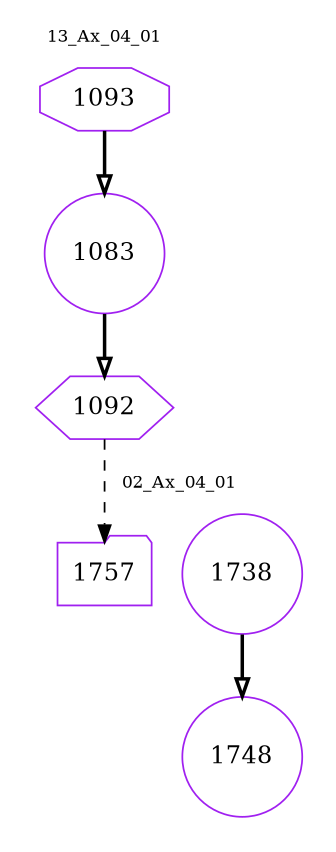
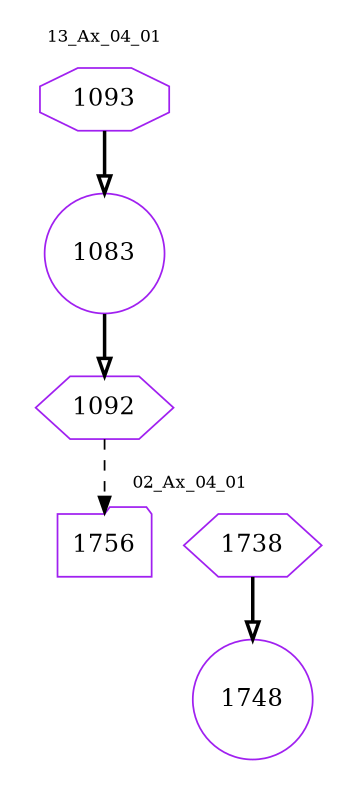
node "1757": label "1757" -> "1756"
node "1738": shape circle -> hexagon
